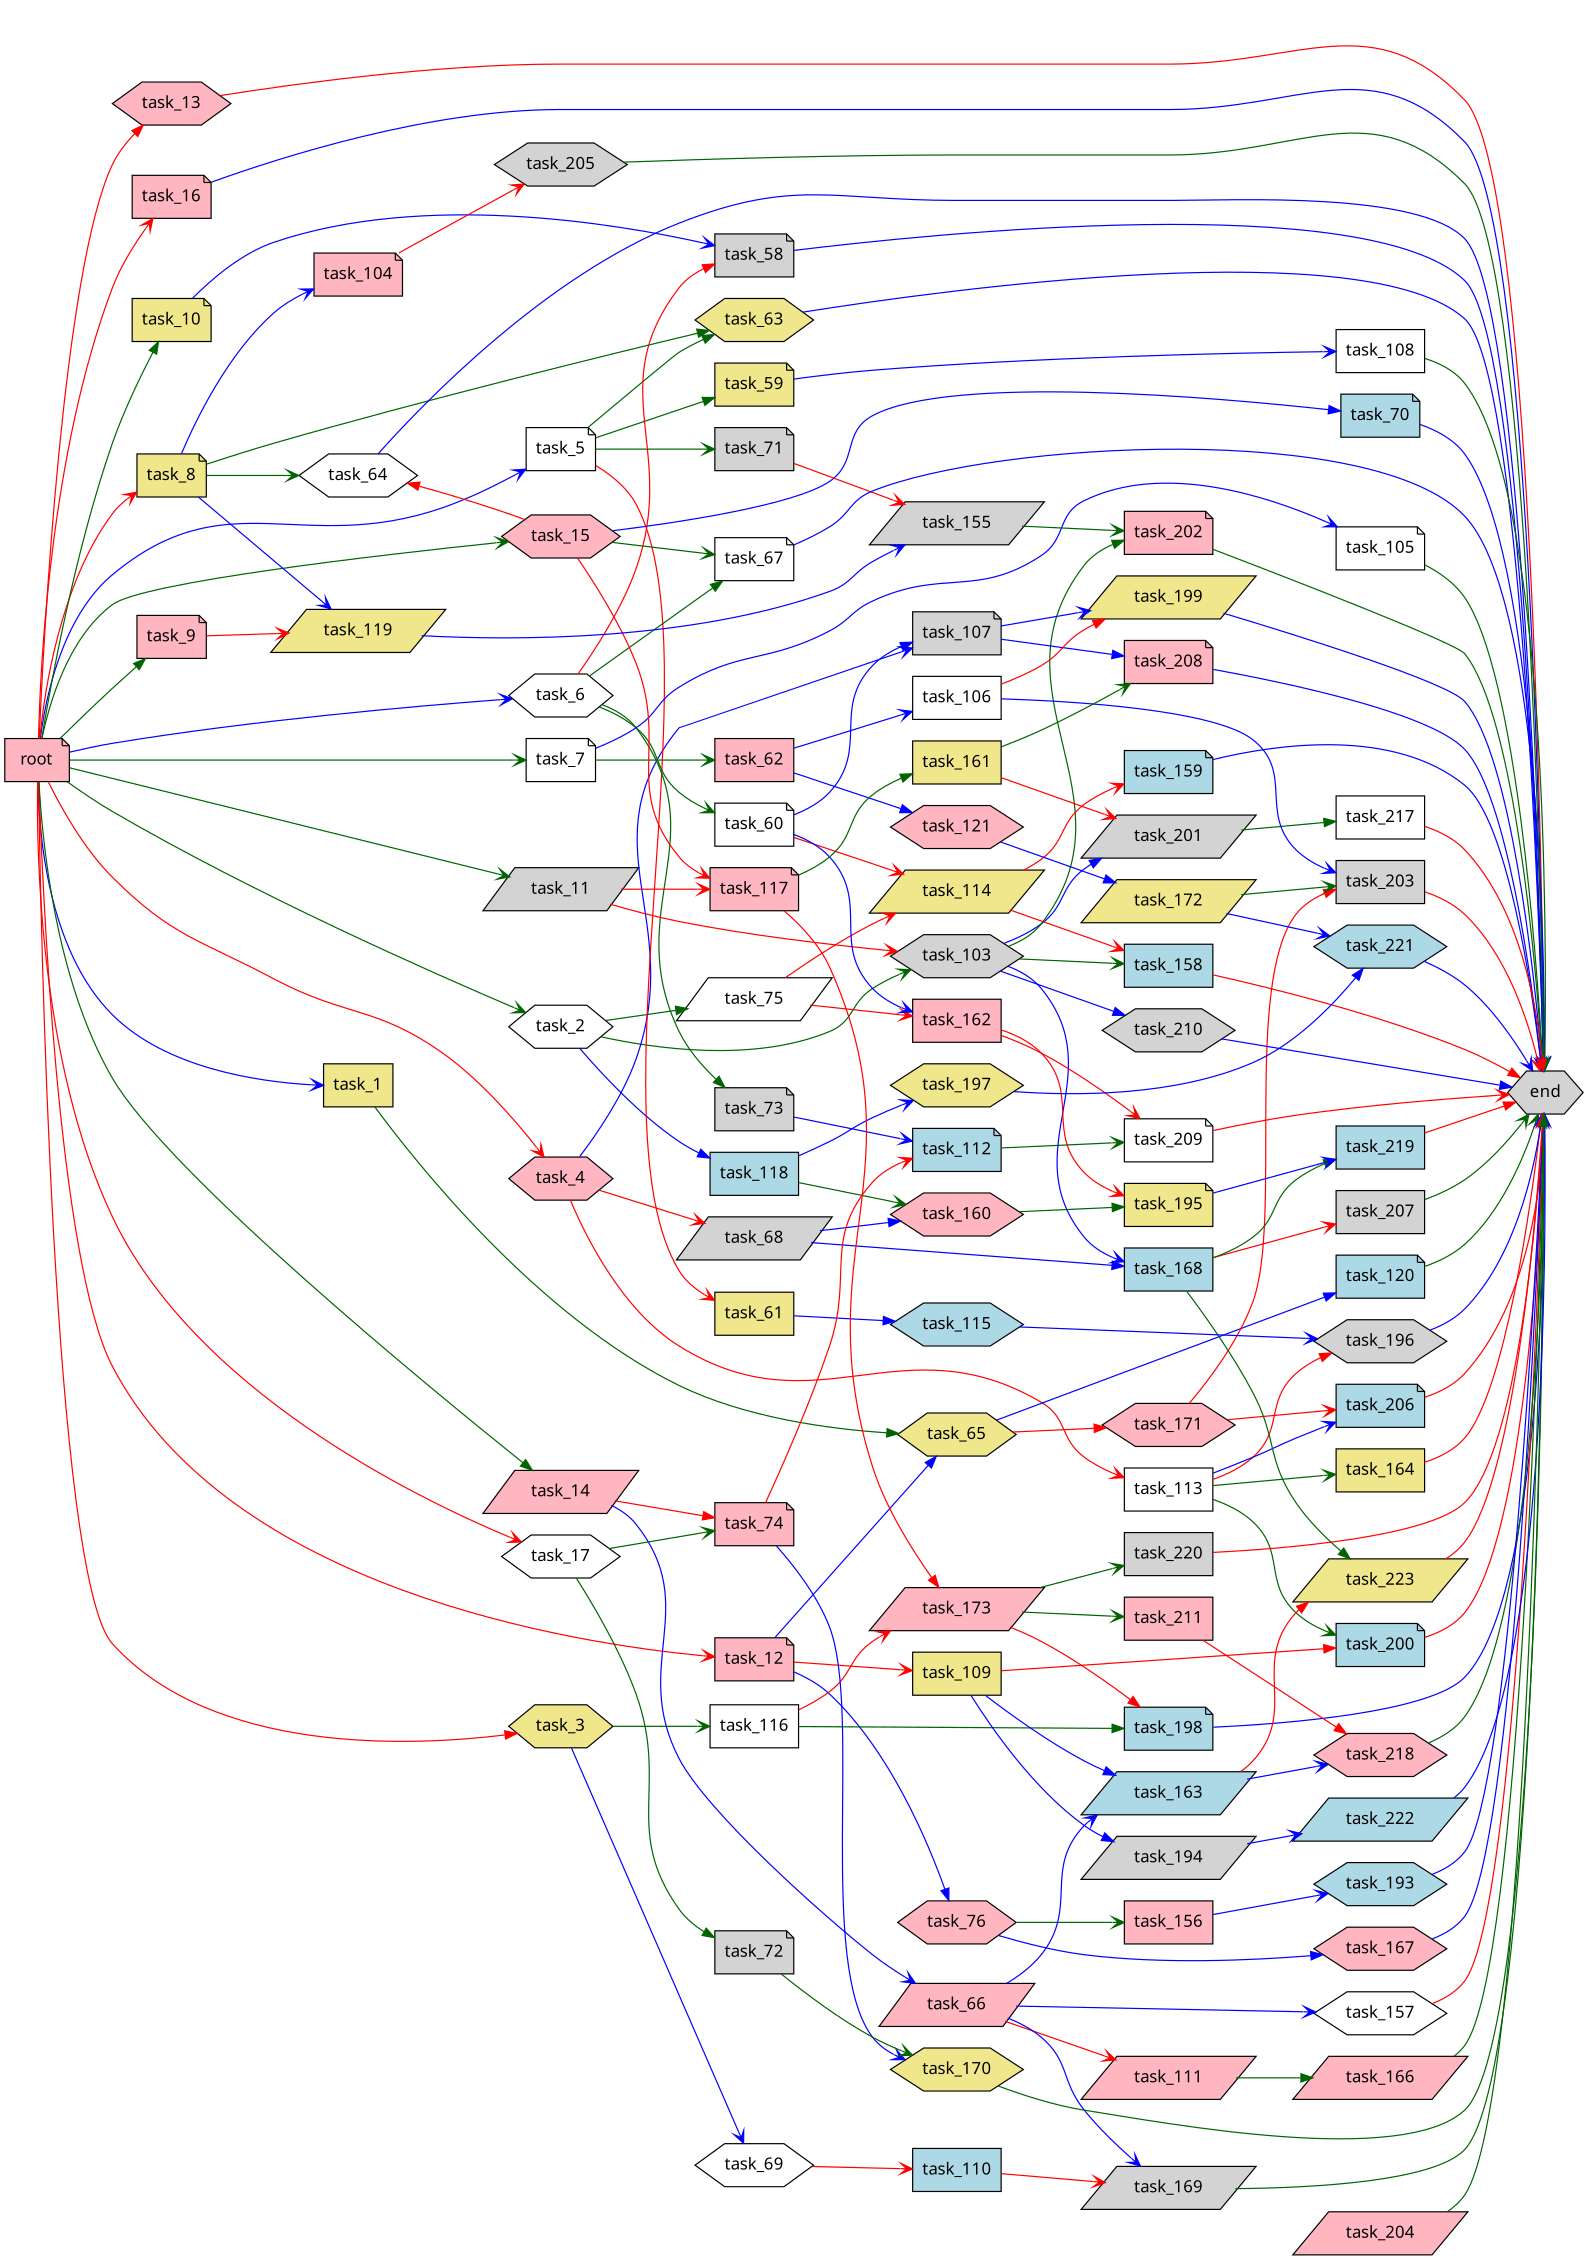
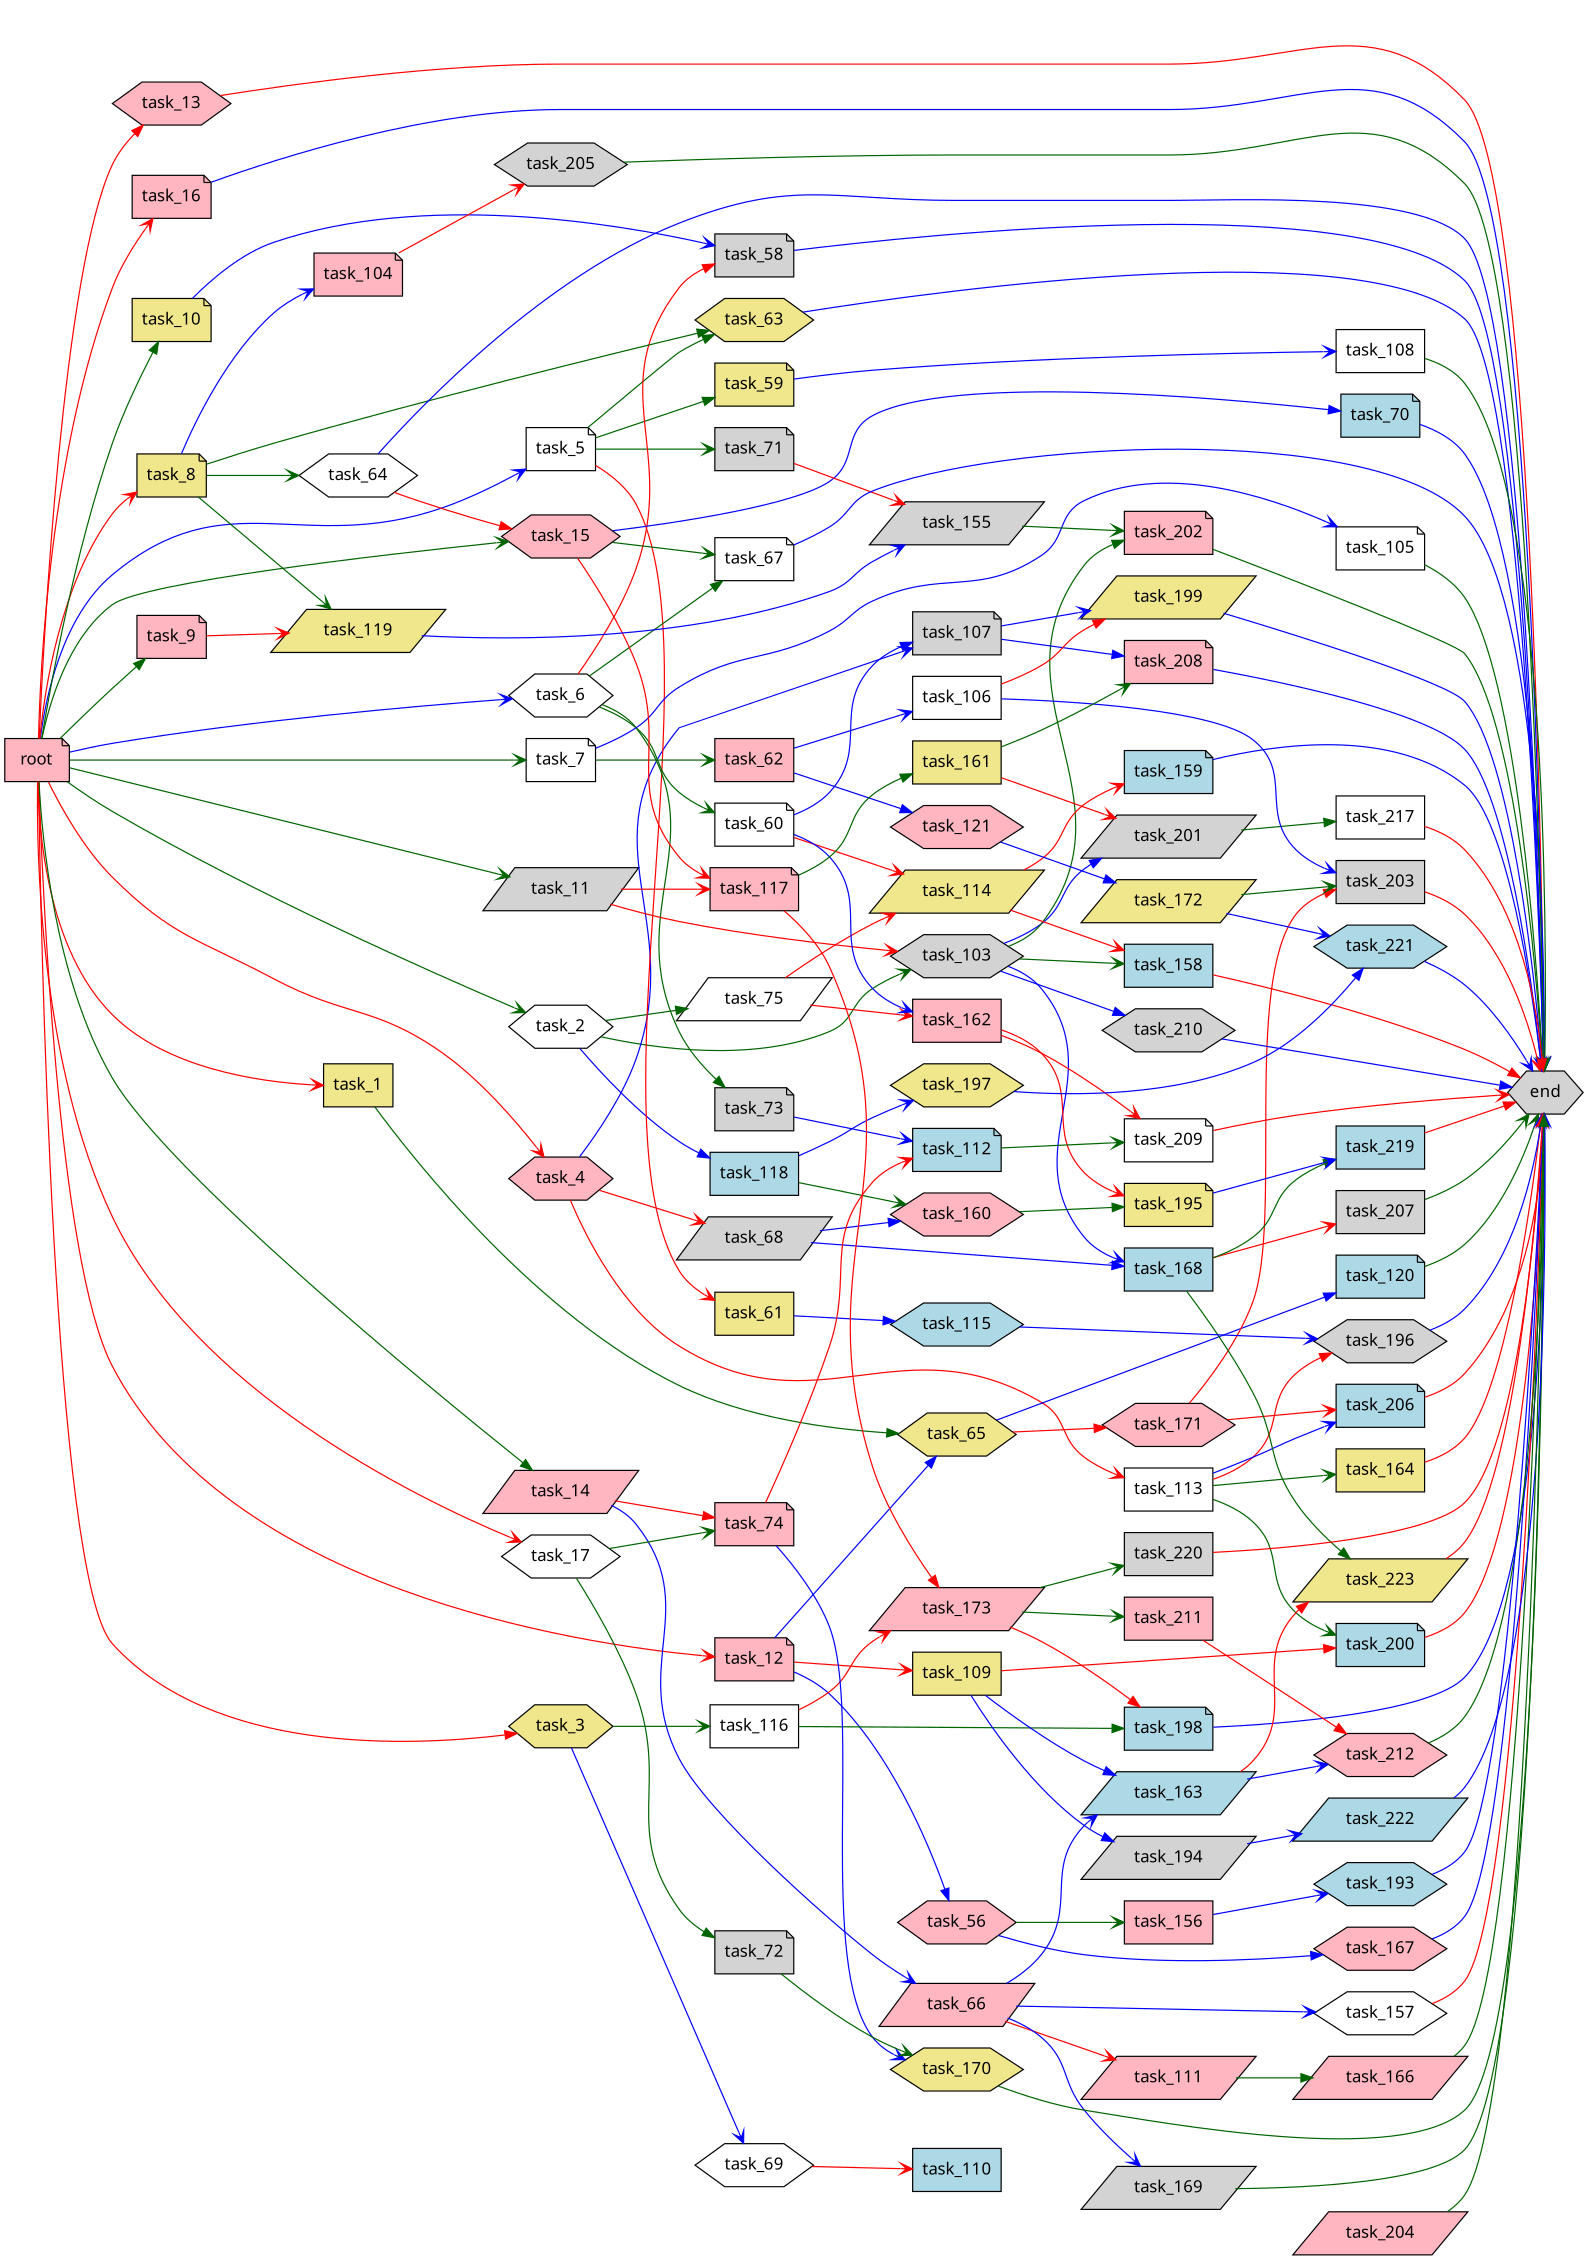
edge "task_15" -> "task_64": reversed
edge "task_8" -> "task_119": color blue -> darkgreen
edge "root" -> "task_1": color blue -> red
node "task_218": label "task_218" -> "task_212"
node "task_76": label "task_76" -> "task_56"
edge "task_110" -> "task_169": removed
